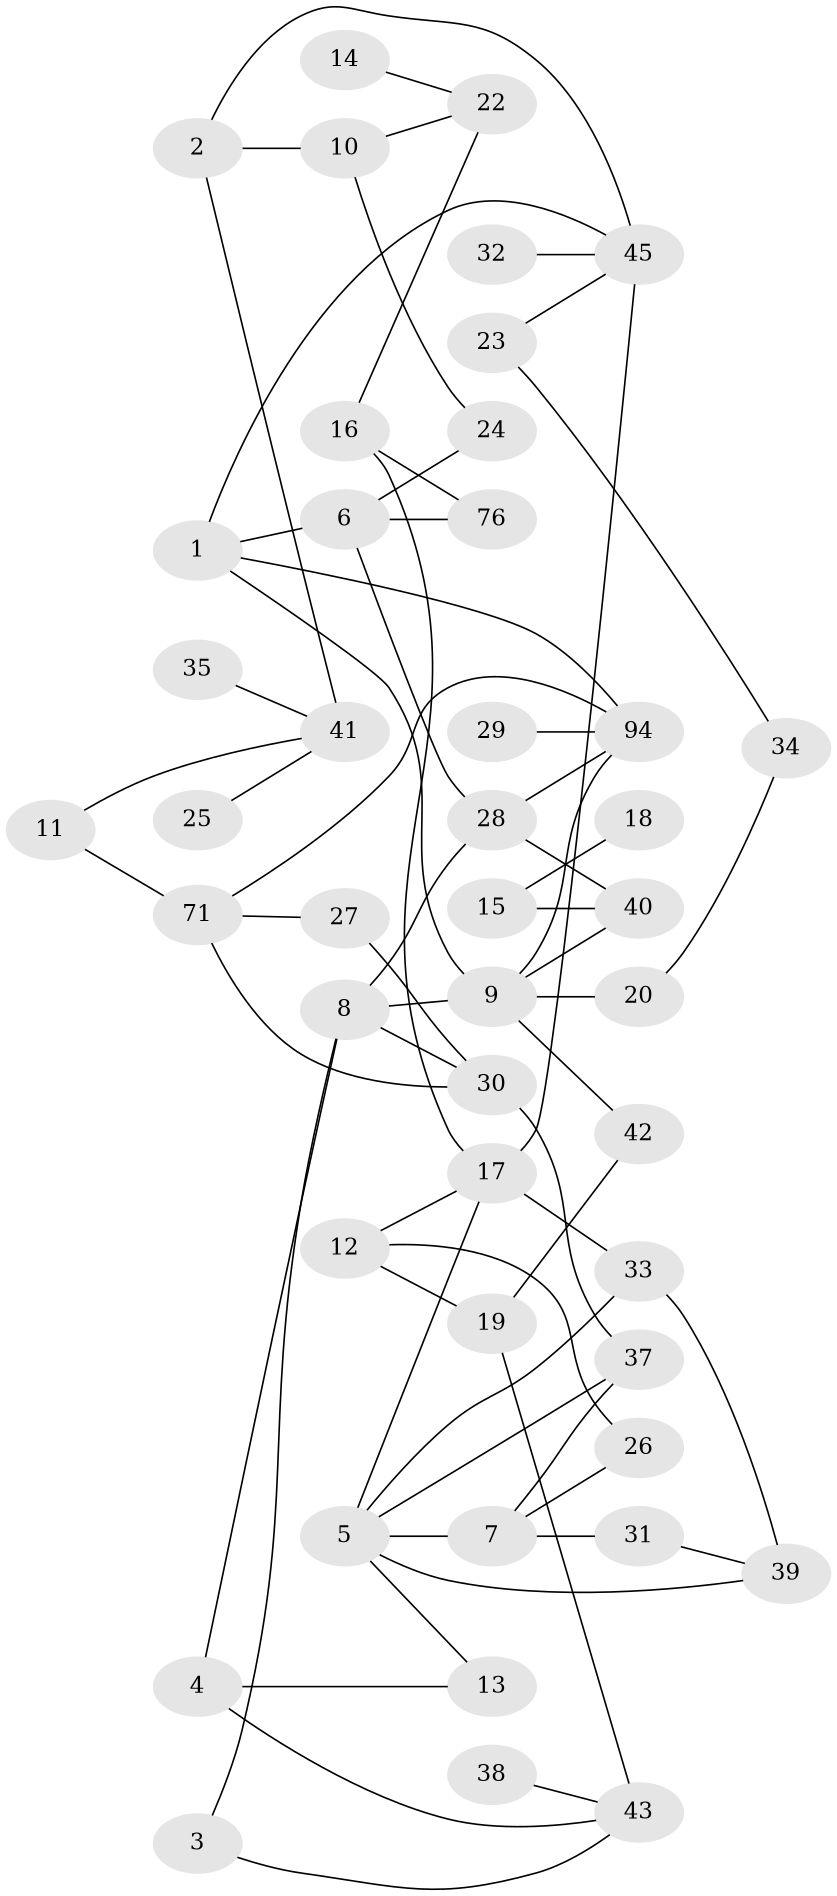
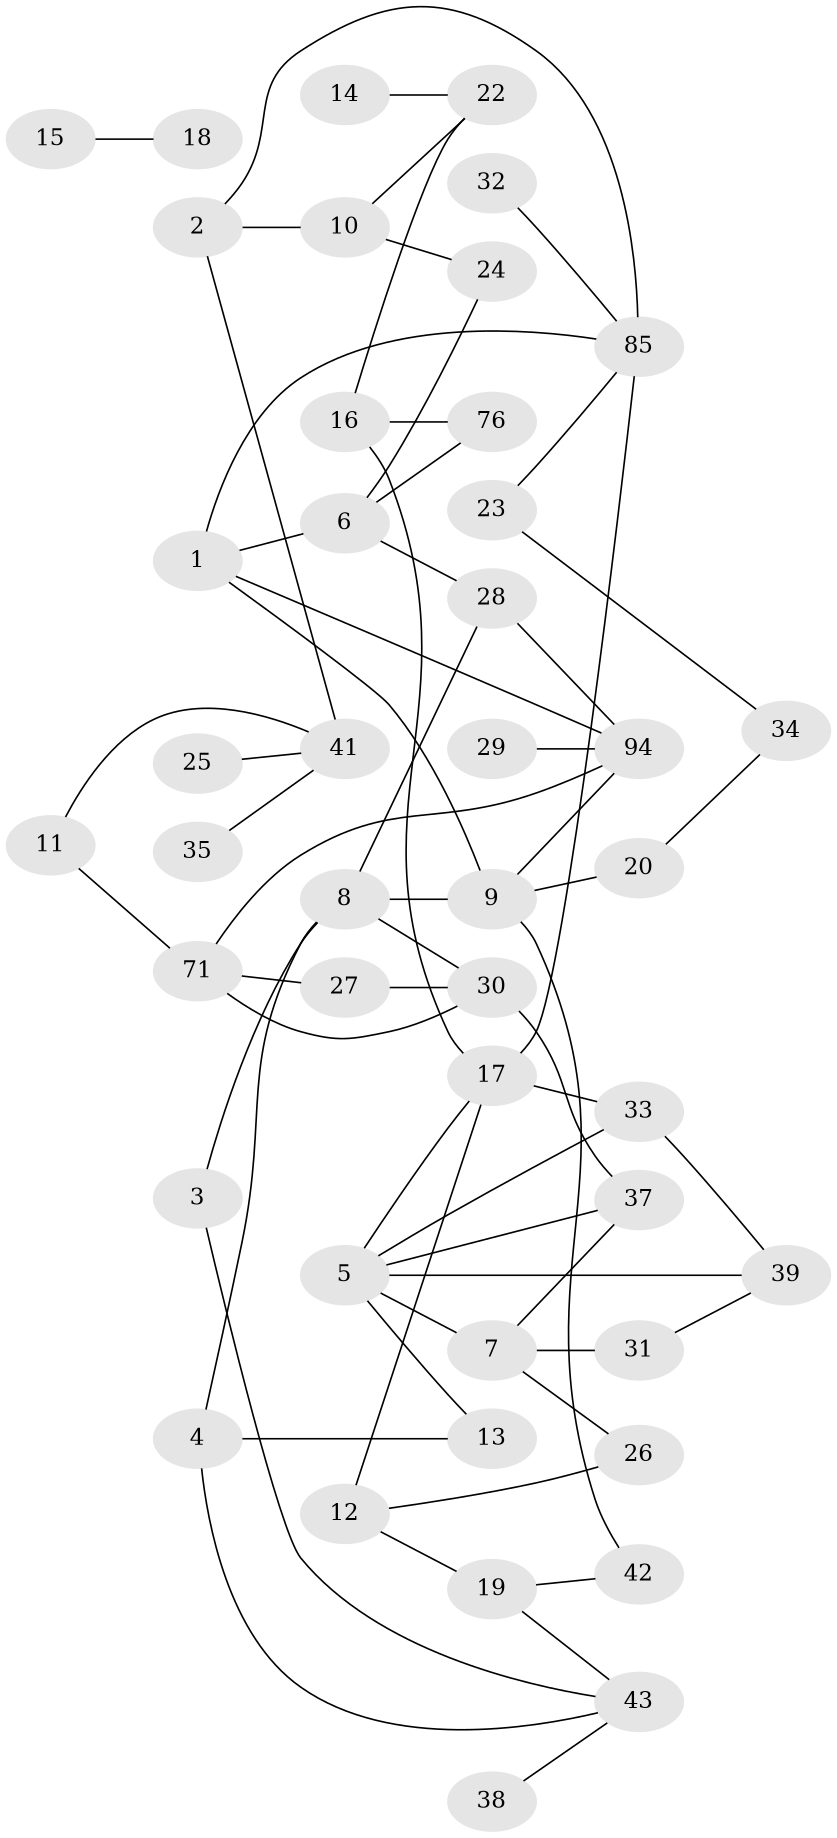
node "45": label "45" -> "85"
node "40": removed
